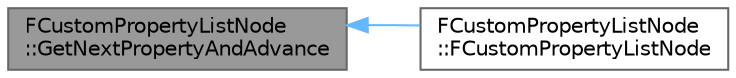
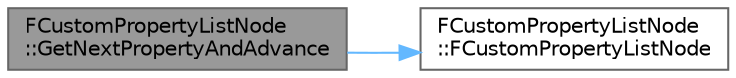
edge "FCustomPropertyListNode ::FCustomPropertyListNode" -> "FCustomPropertyListNode ::GetNextPropertyAndAdvance": reversed
